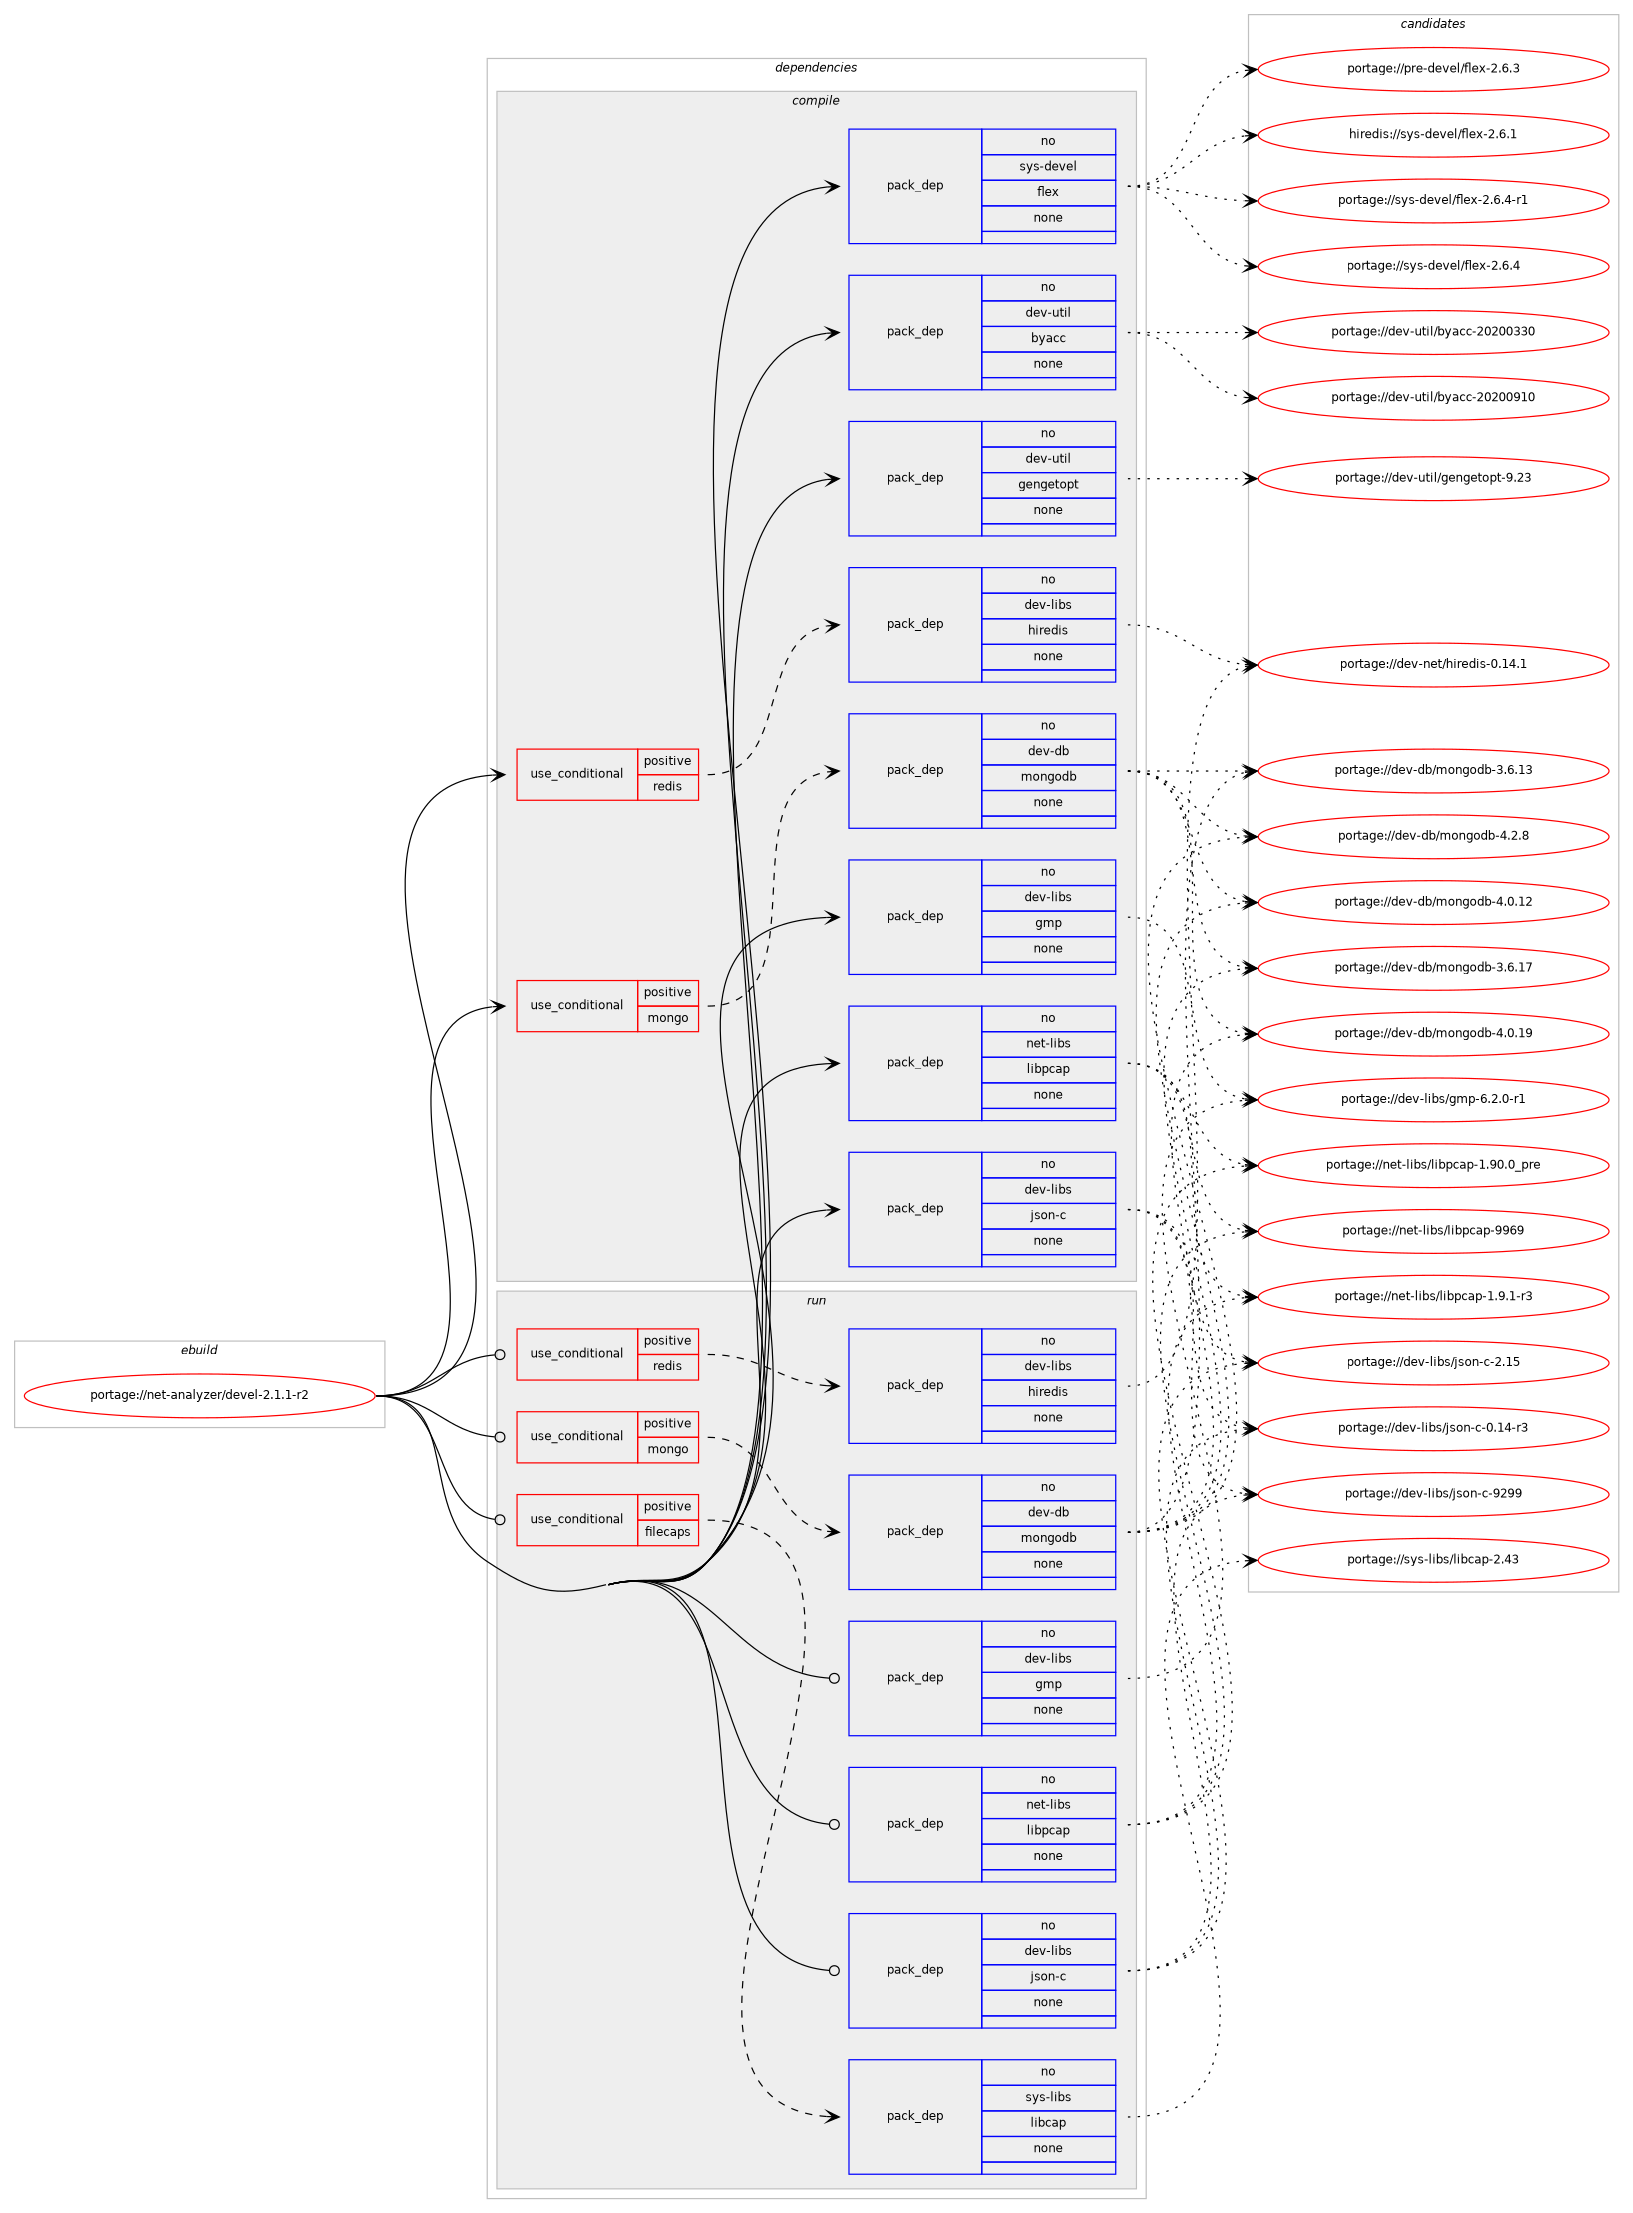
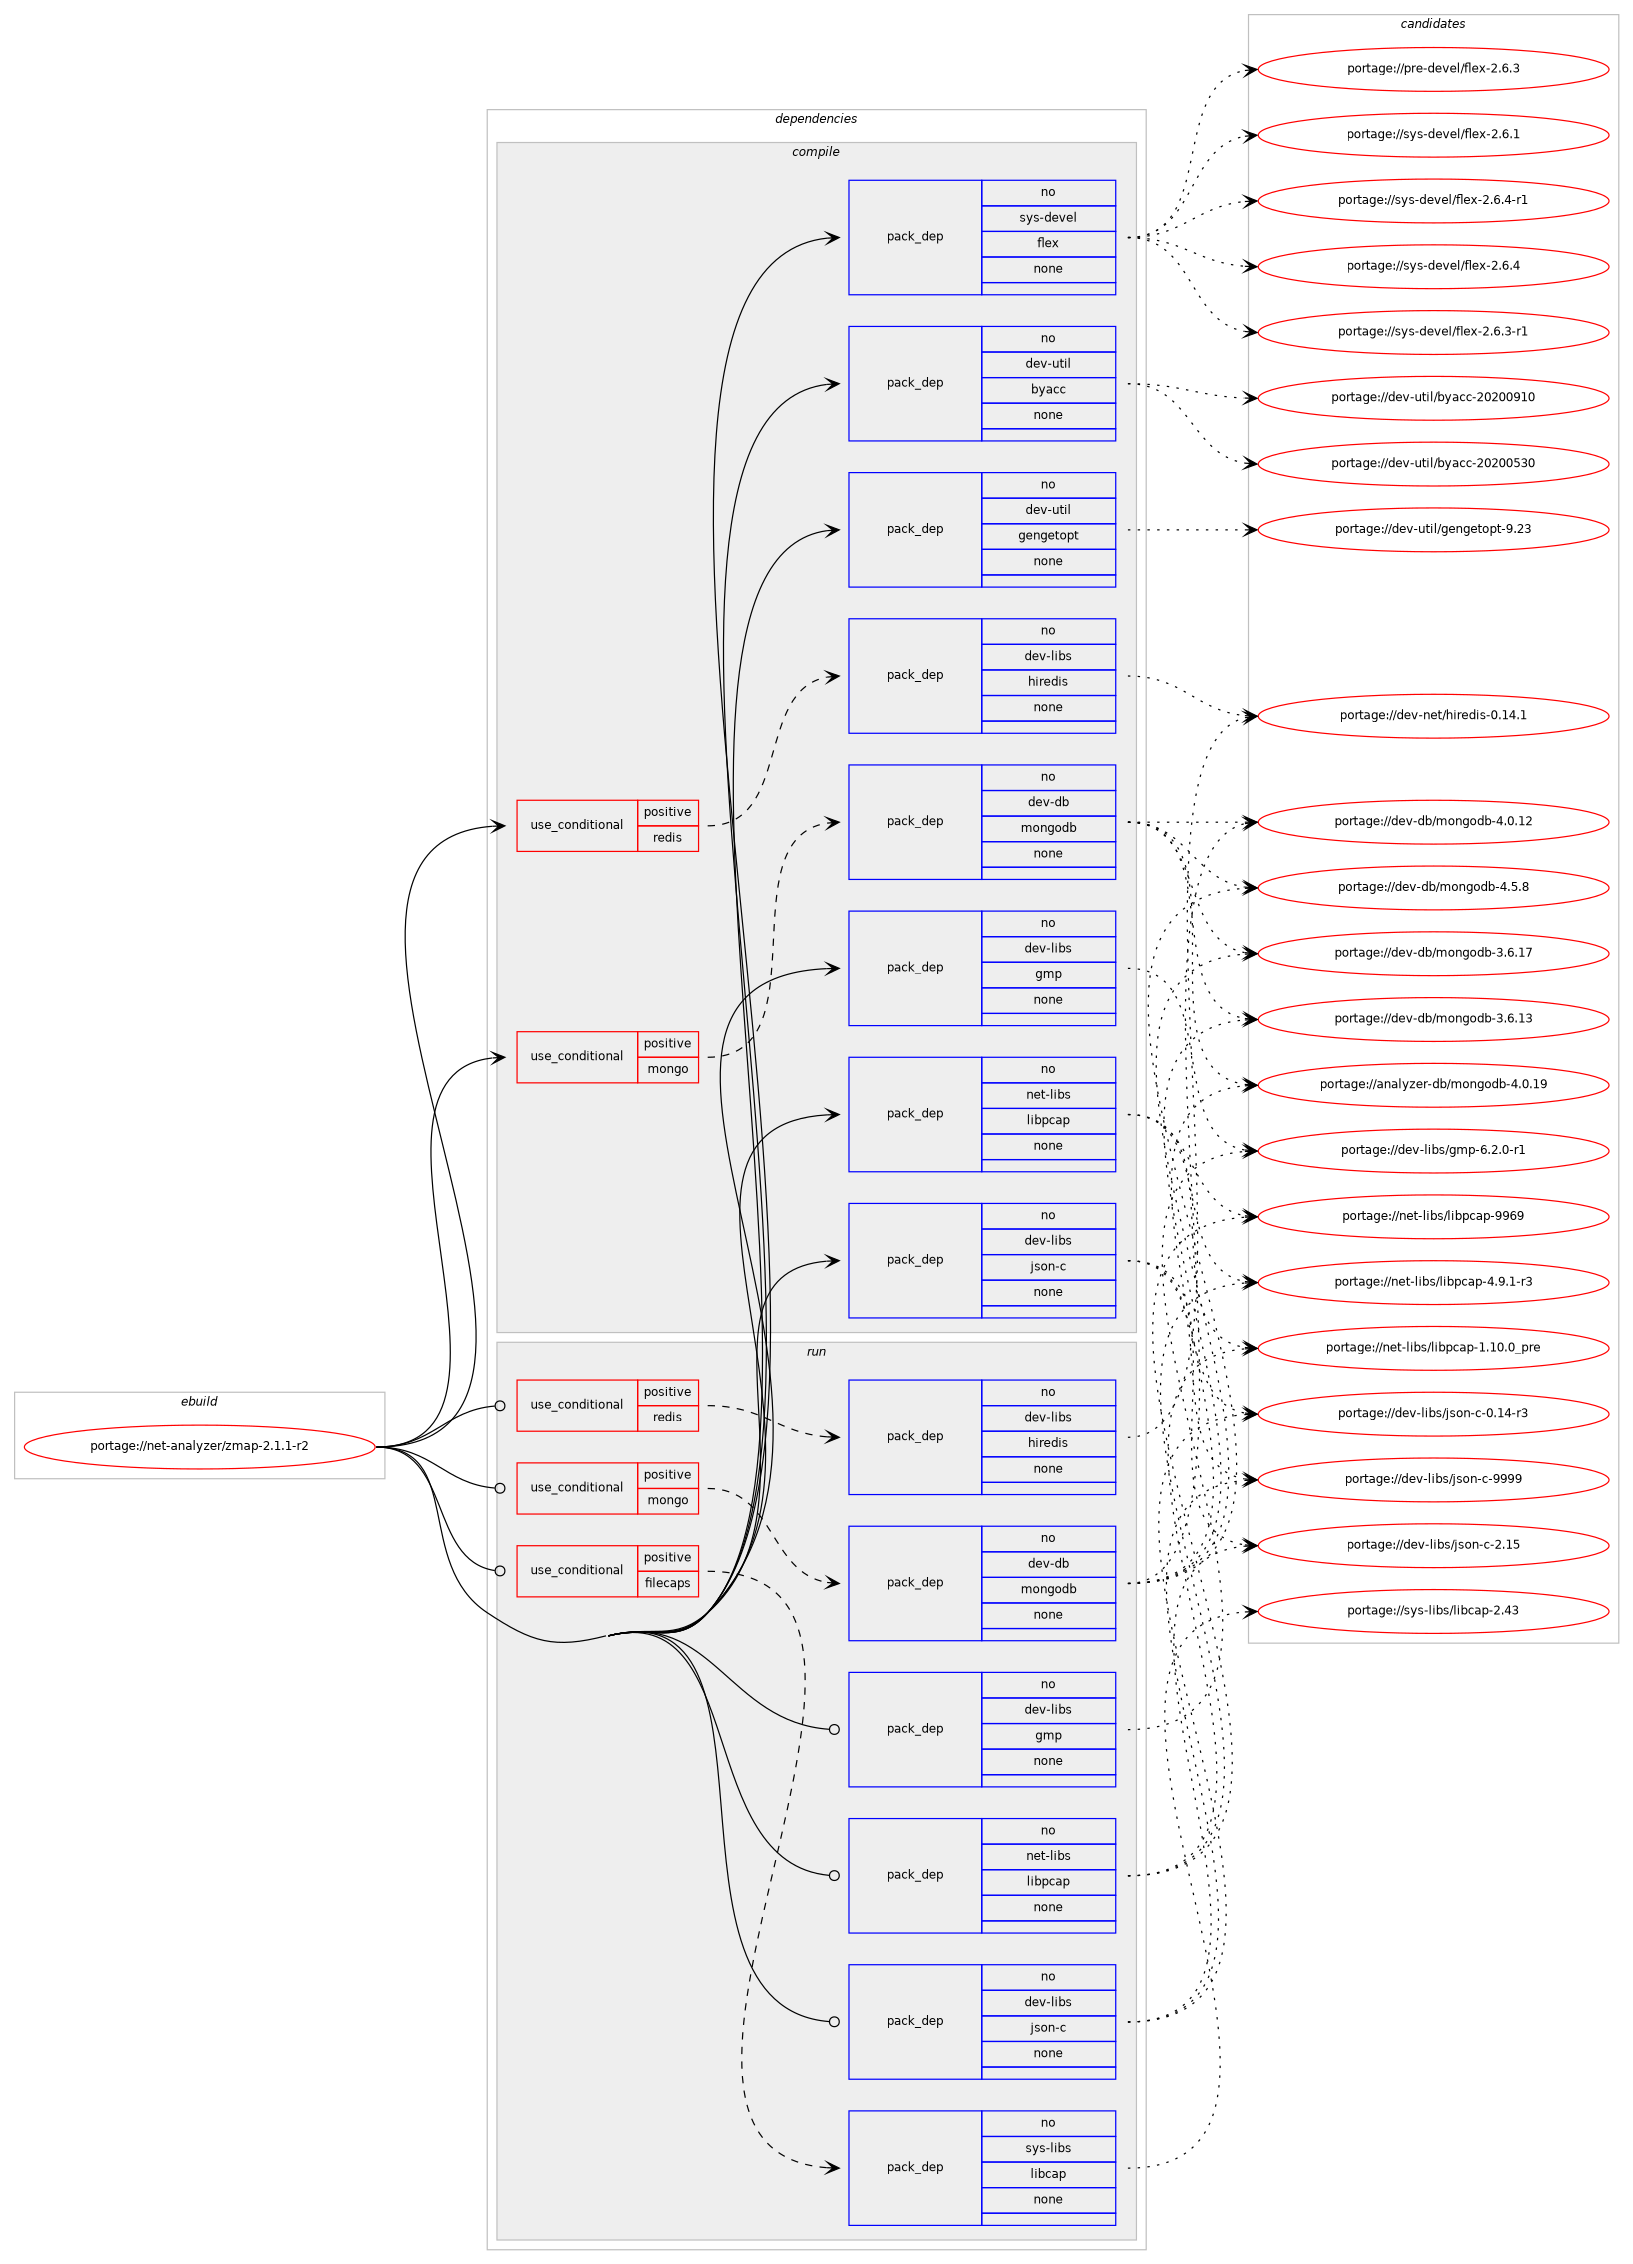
node "hiredis://sys-devel/flex-2.6.1": label "hiredis://sys-devel/flex-2.6.1" -> "portage://sys-devel/flex-2.6.1"
node "portage://dev-util/byacc-20200330": label "portage://dev-util/byacc-20200330" -> "portage://dev-util/byacc-20200530"
node "portage://sys-devel/flex-2.6.3-r1": added
node "portage://dev-db/mongodb-4.2.8": label "portage://dev-db/mongodb-4.2.8" -> "portage://dev-db/mongodb-4.5.8"
node "portage://dev-db/mongodb-4.0.19": label "portage://dev-db/mongodb-4.0.19" -> "portage://analyzer-db/mongodb-4.0.19"
node "portage://net-libs/libpcap-1.90.0_pre": label "portage://net-libs/libpcap-1.90.0_pre" -> "portage://net-libs/libpcap-1.10.0_pre"
node "portage://net-libs/libpcap-1.9.1-r3": label "portage://net-libs/libpcap-1.9.1-r3" -> "portage://net-libs/libpcap-4.9.1-r3"
node "portage://net-analyzer/devel-2.1.1-r2": label "portage://net-analyzer/devel-2.1.1-r2" -> "portage://net-analyzer/zmap-2.1.1-r2"
node "portage://dev-libs/json-c-9299": label "portage://dev-libs/json-c-9299" -> "portage://dev-libs/json-c-9999"
